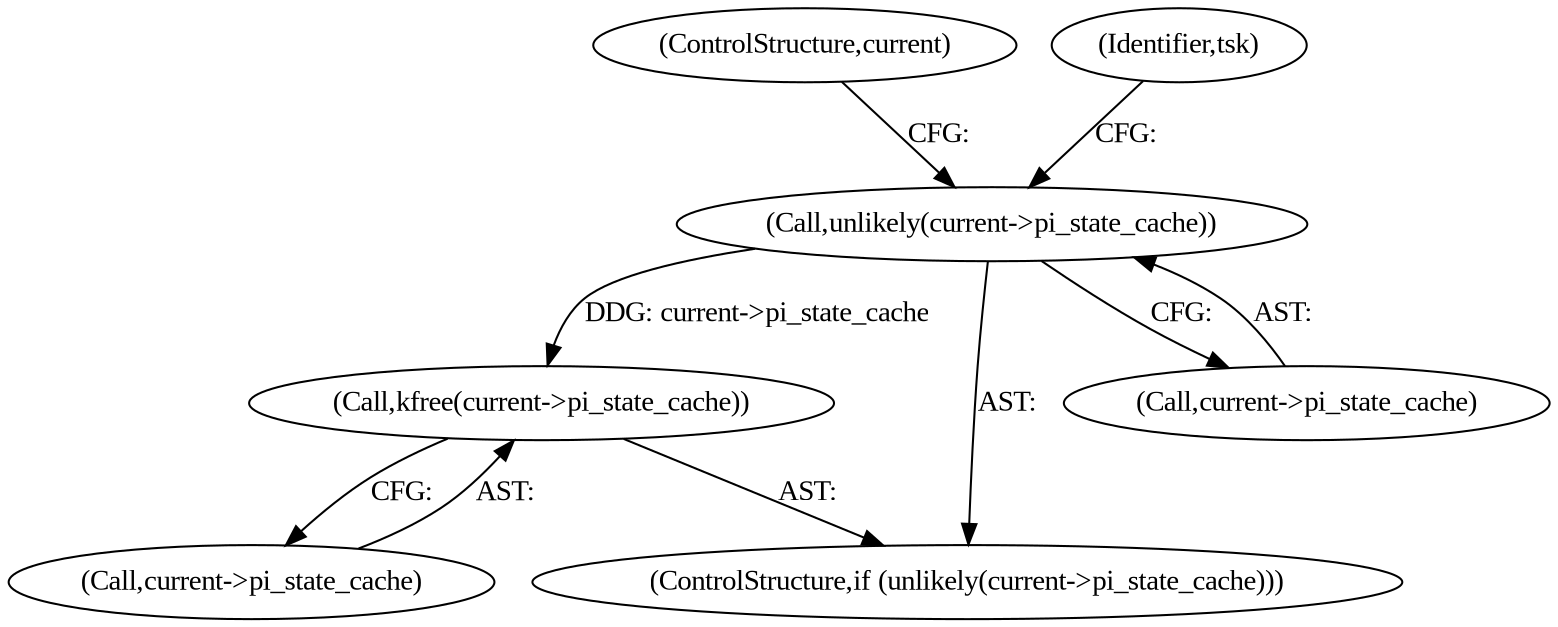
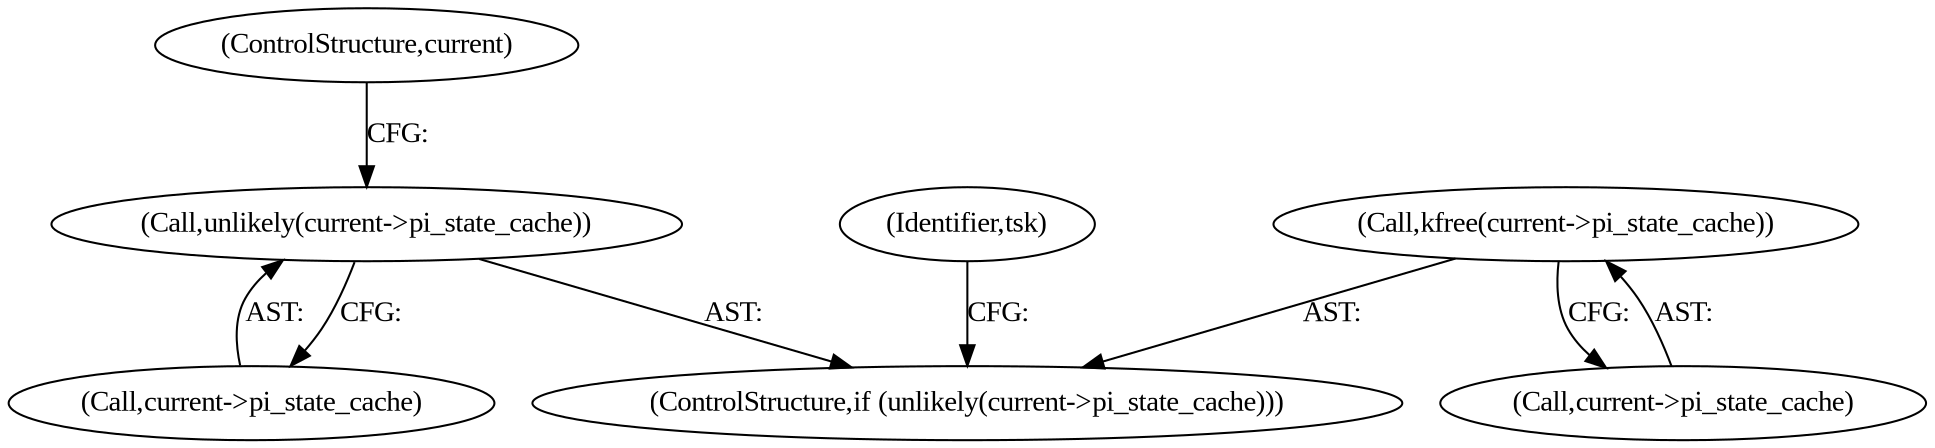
edge "(Identifier,tsk)" -> "(Call,unlikely(current->pi_state_cache))": now "(Identifier,tsk)" -> "(ControlStructure,if (unlikely(current->pi_state_cache)))"
edge "(Call,unlikely(current->pi_state_cache))" -> "(Call,kfree(current->pi_state_cache))": removed, label "DDG: current->pi_state_cache"
